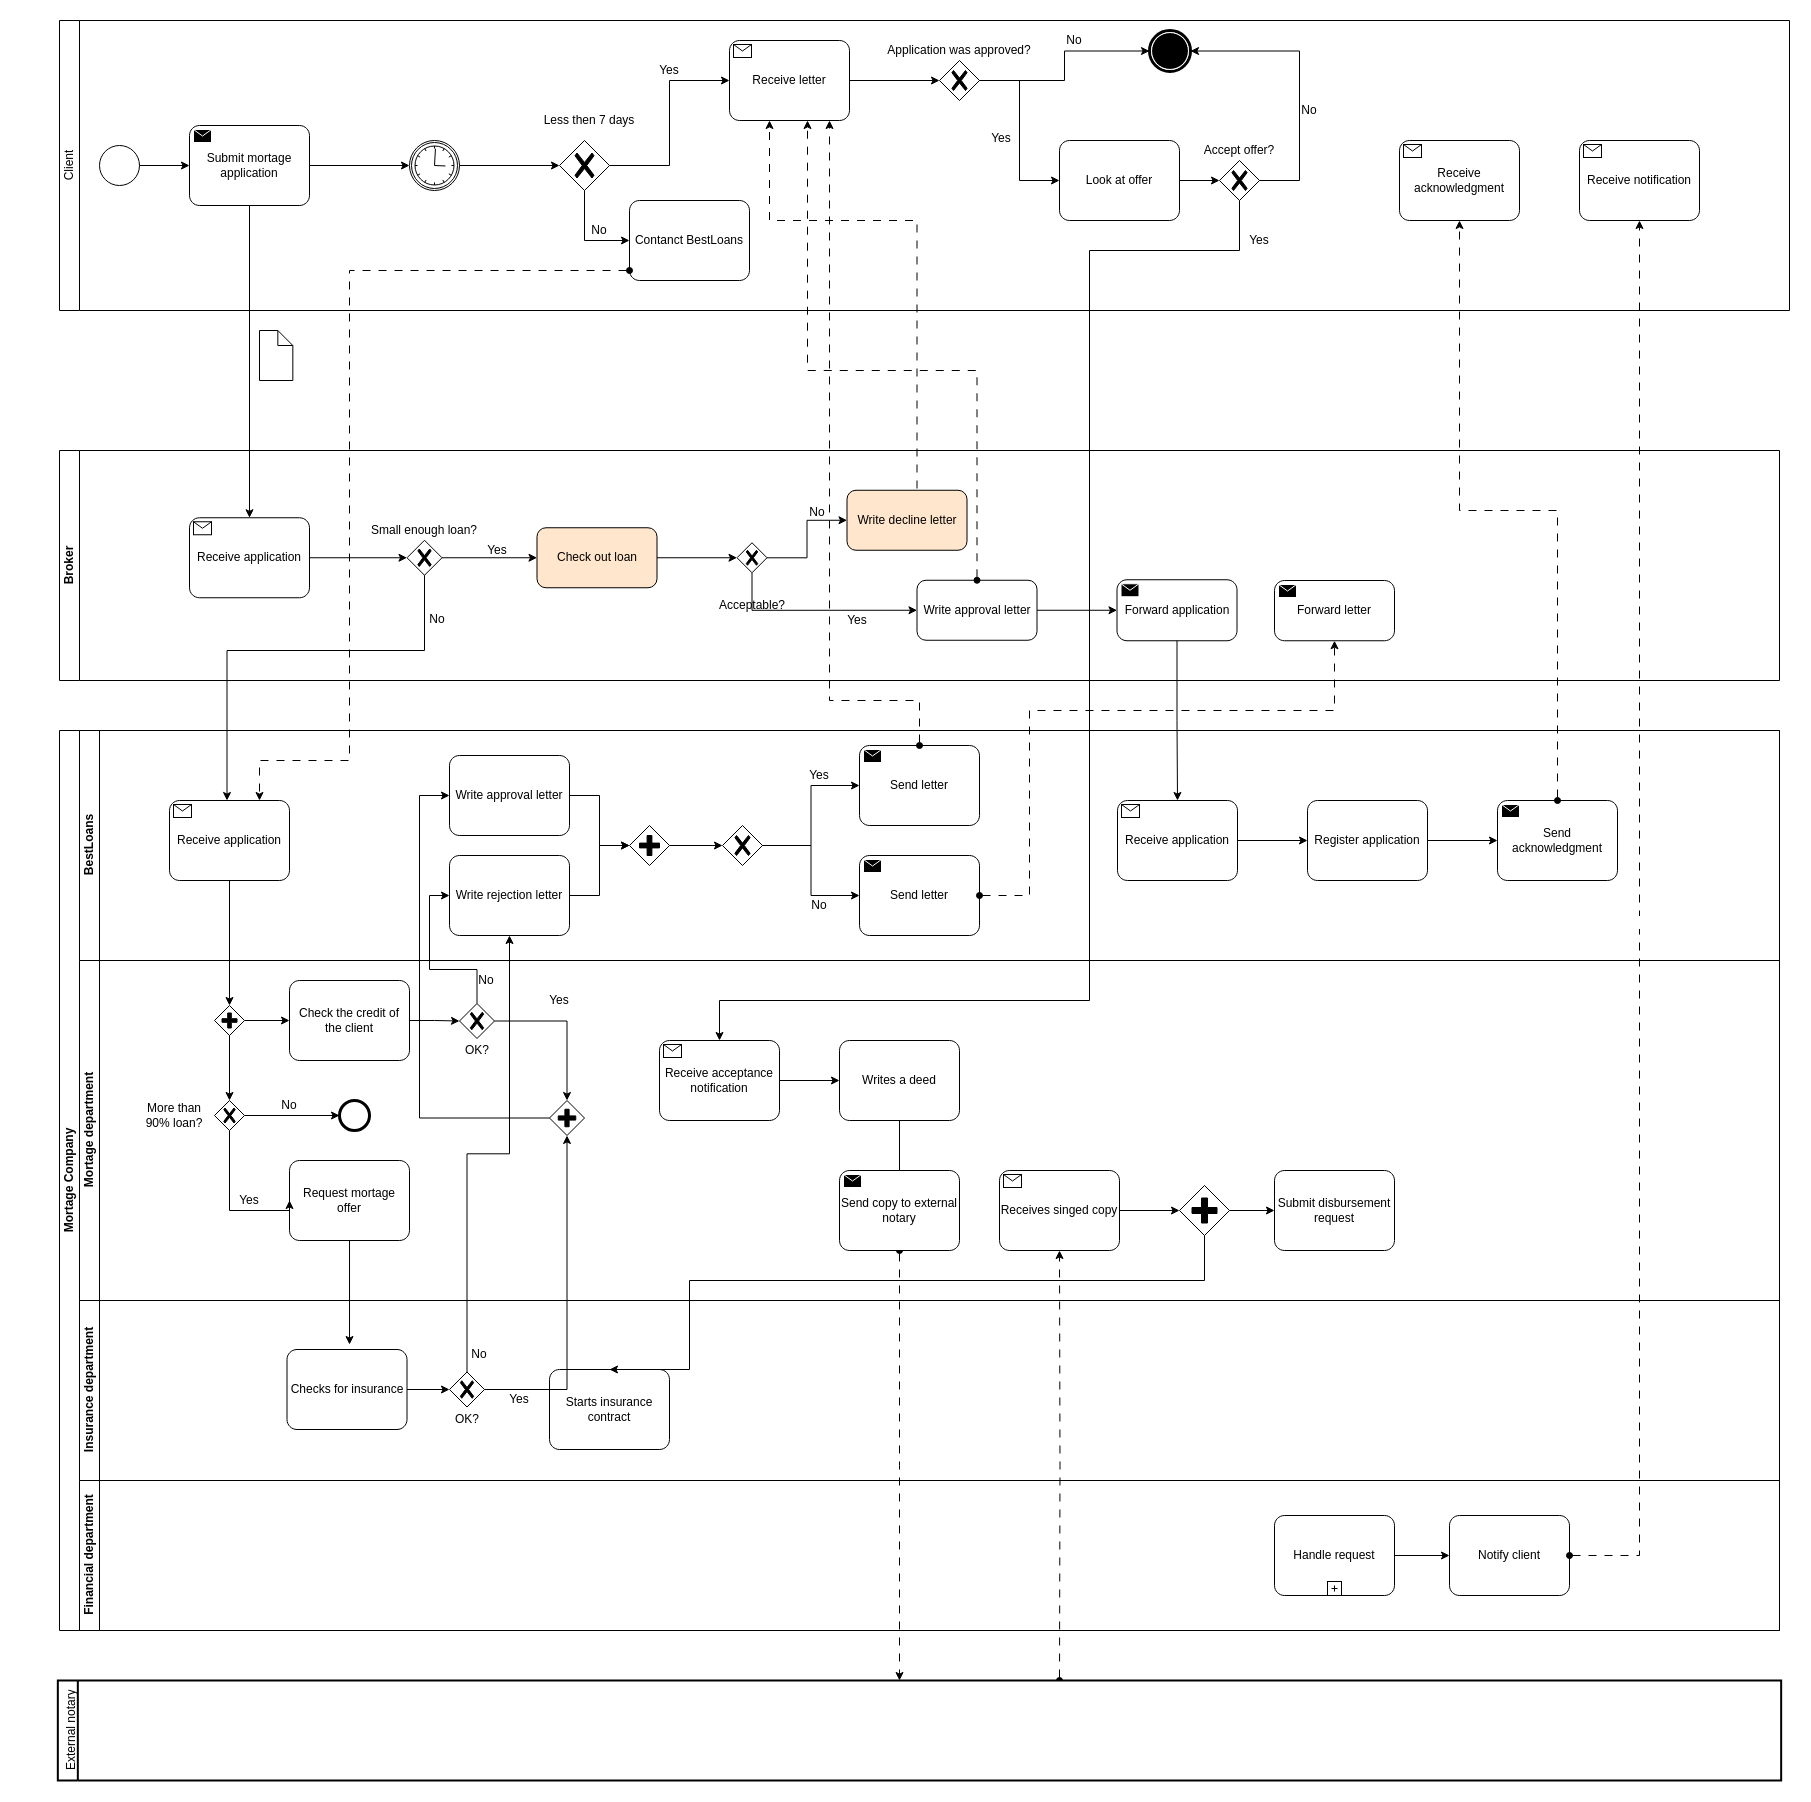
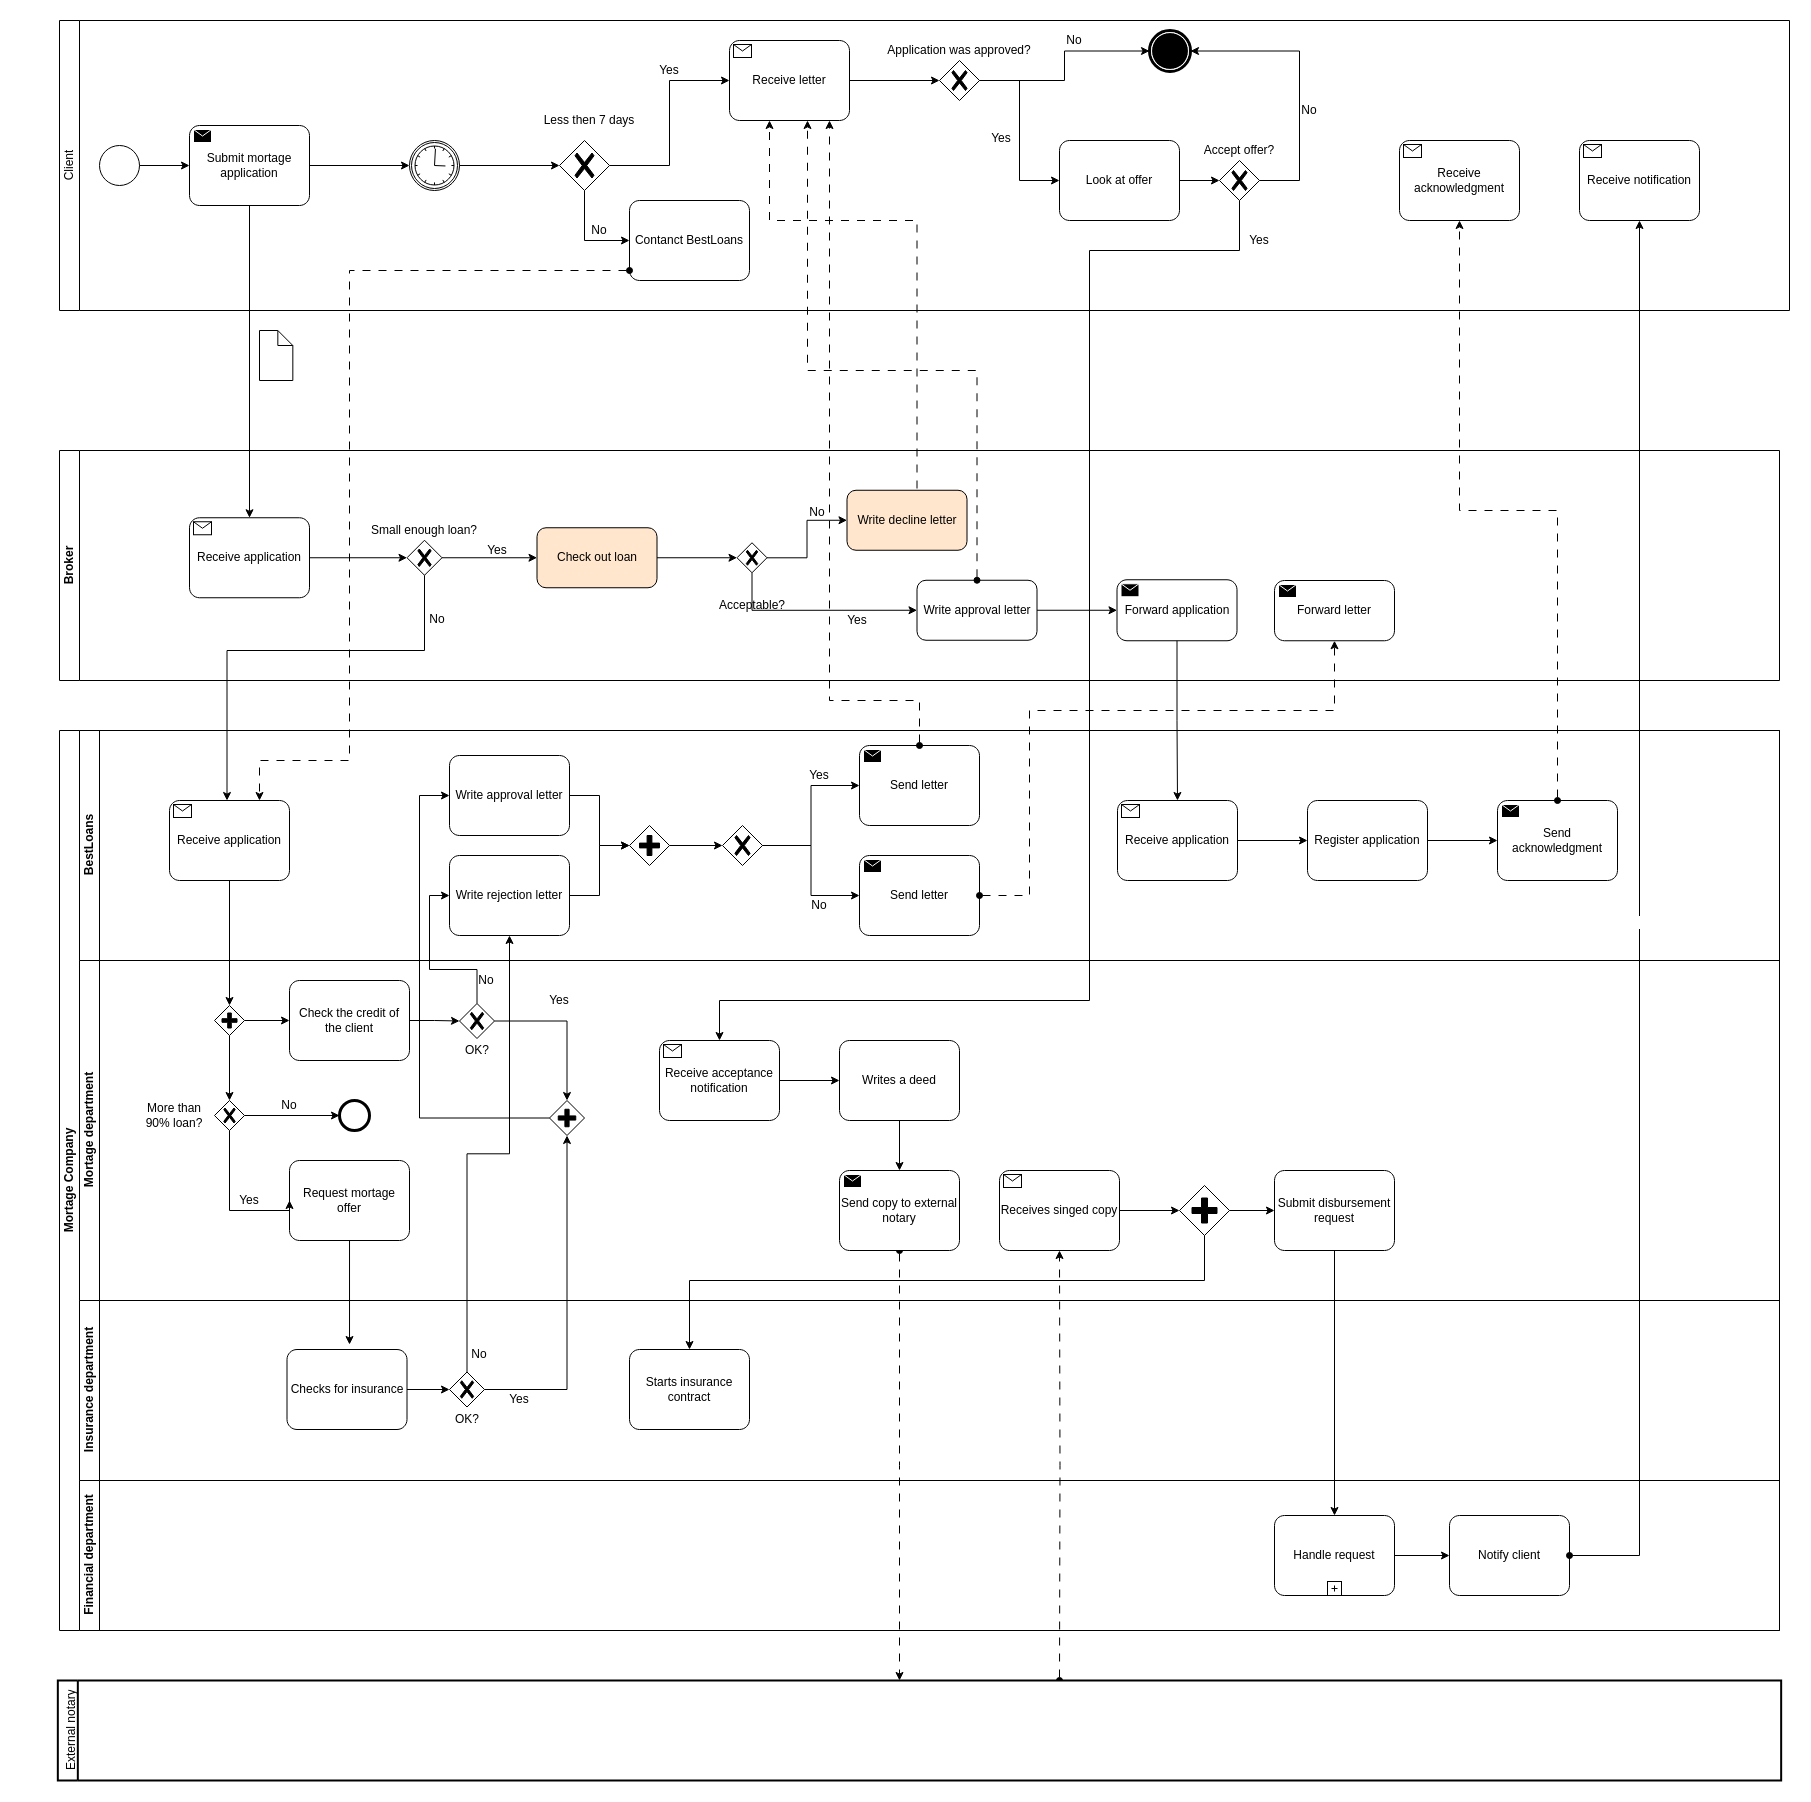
edge "Writes a deed" -- "Send copy to external notary": arrowhead none -> classic
edge "Receive notification" -- "Notify client": style dashed -> solid
edge "Submit disbursement request" -> "Handle request": added
node "Starts insurance contract": moved (610, 1410) -> (690, 1390)
